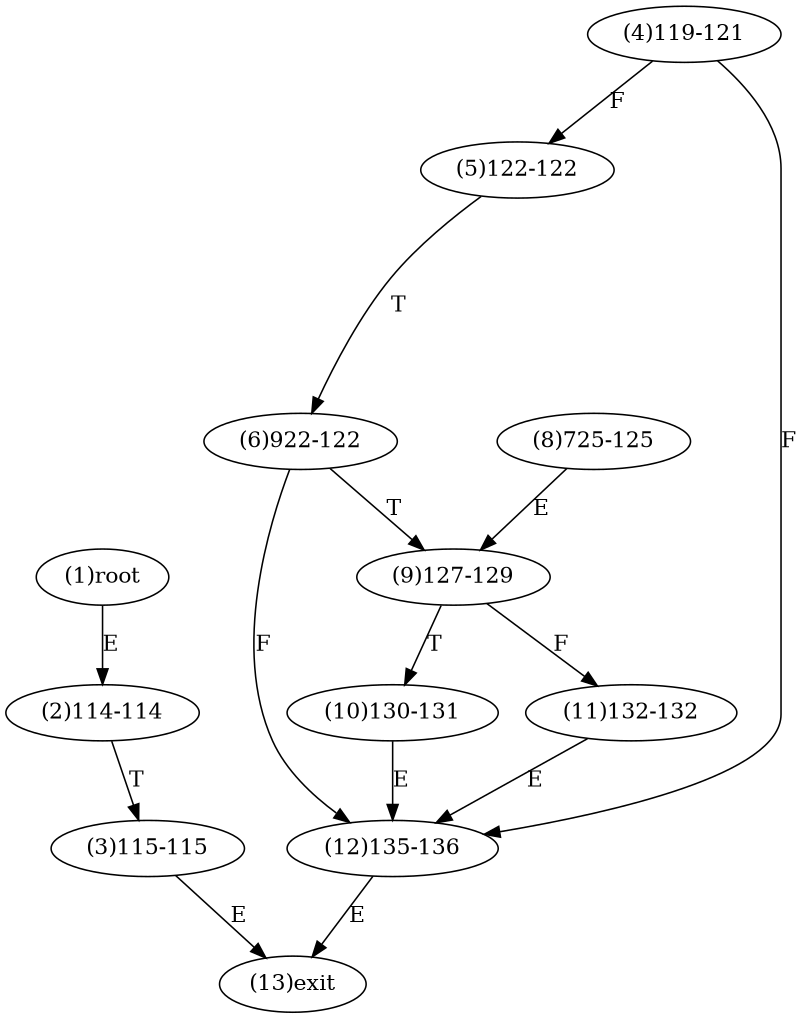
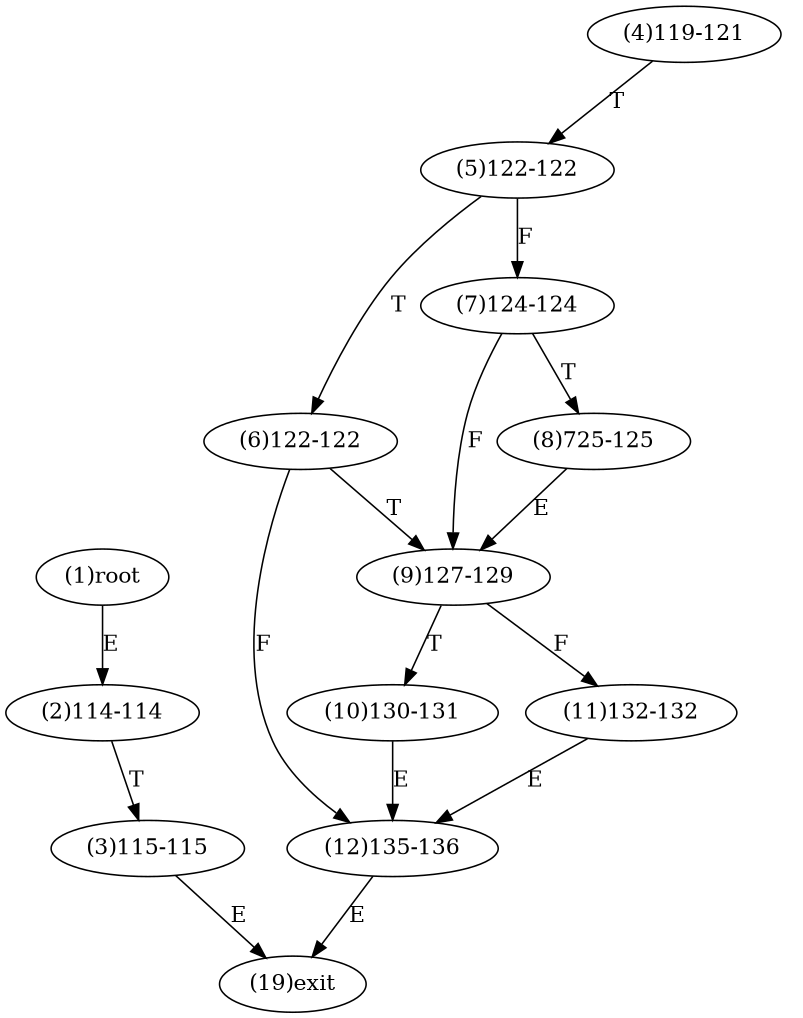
edge "(4)119-121" -> "(5)122-122": label "F" -> "T"
node "(7)124-124": added
node "(6)922-122": label "(6)922-122" -> "(6)122-122"
edge "(4)119-121" -> "(12)135-136": removed, label "F"
node "(13)exit": label "(13)exit" -> "(19)exit"
